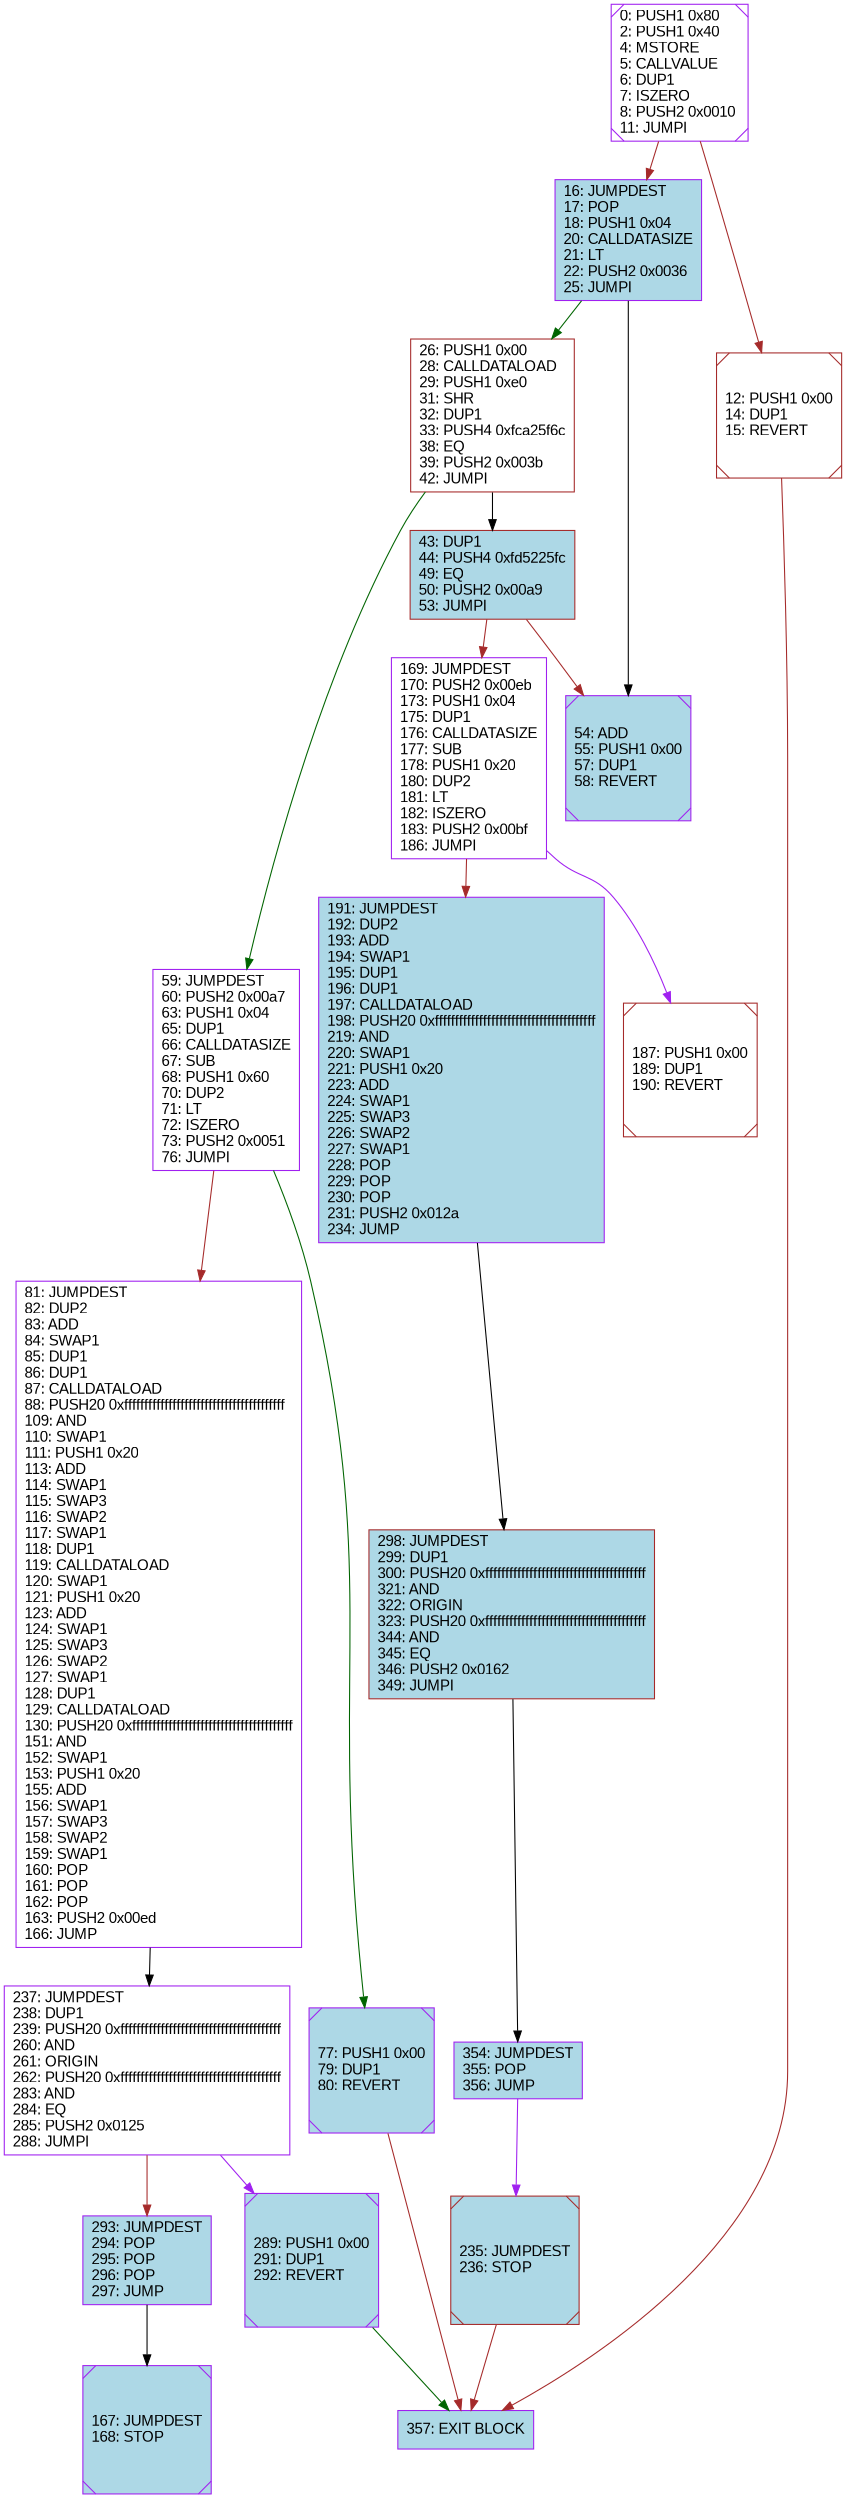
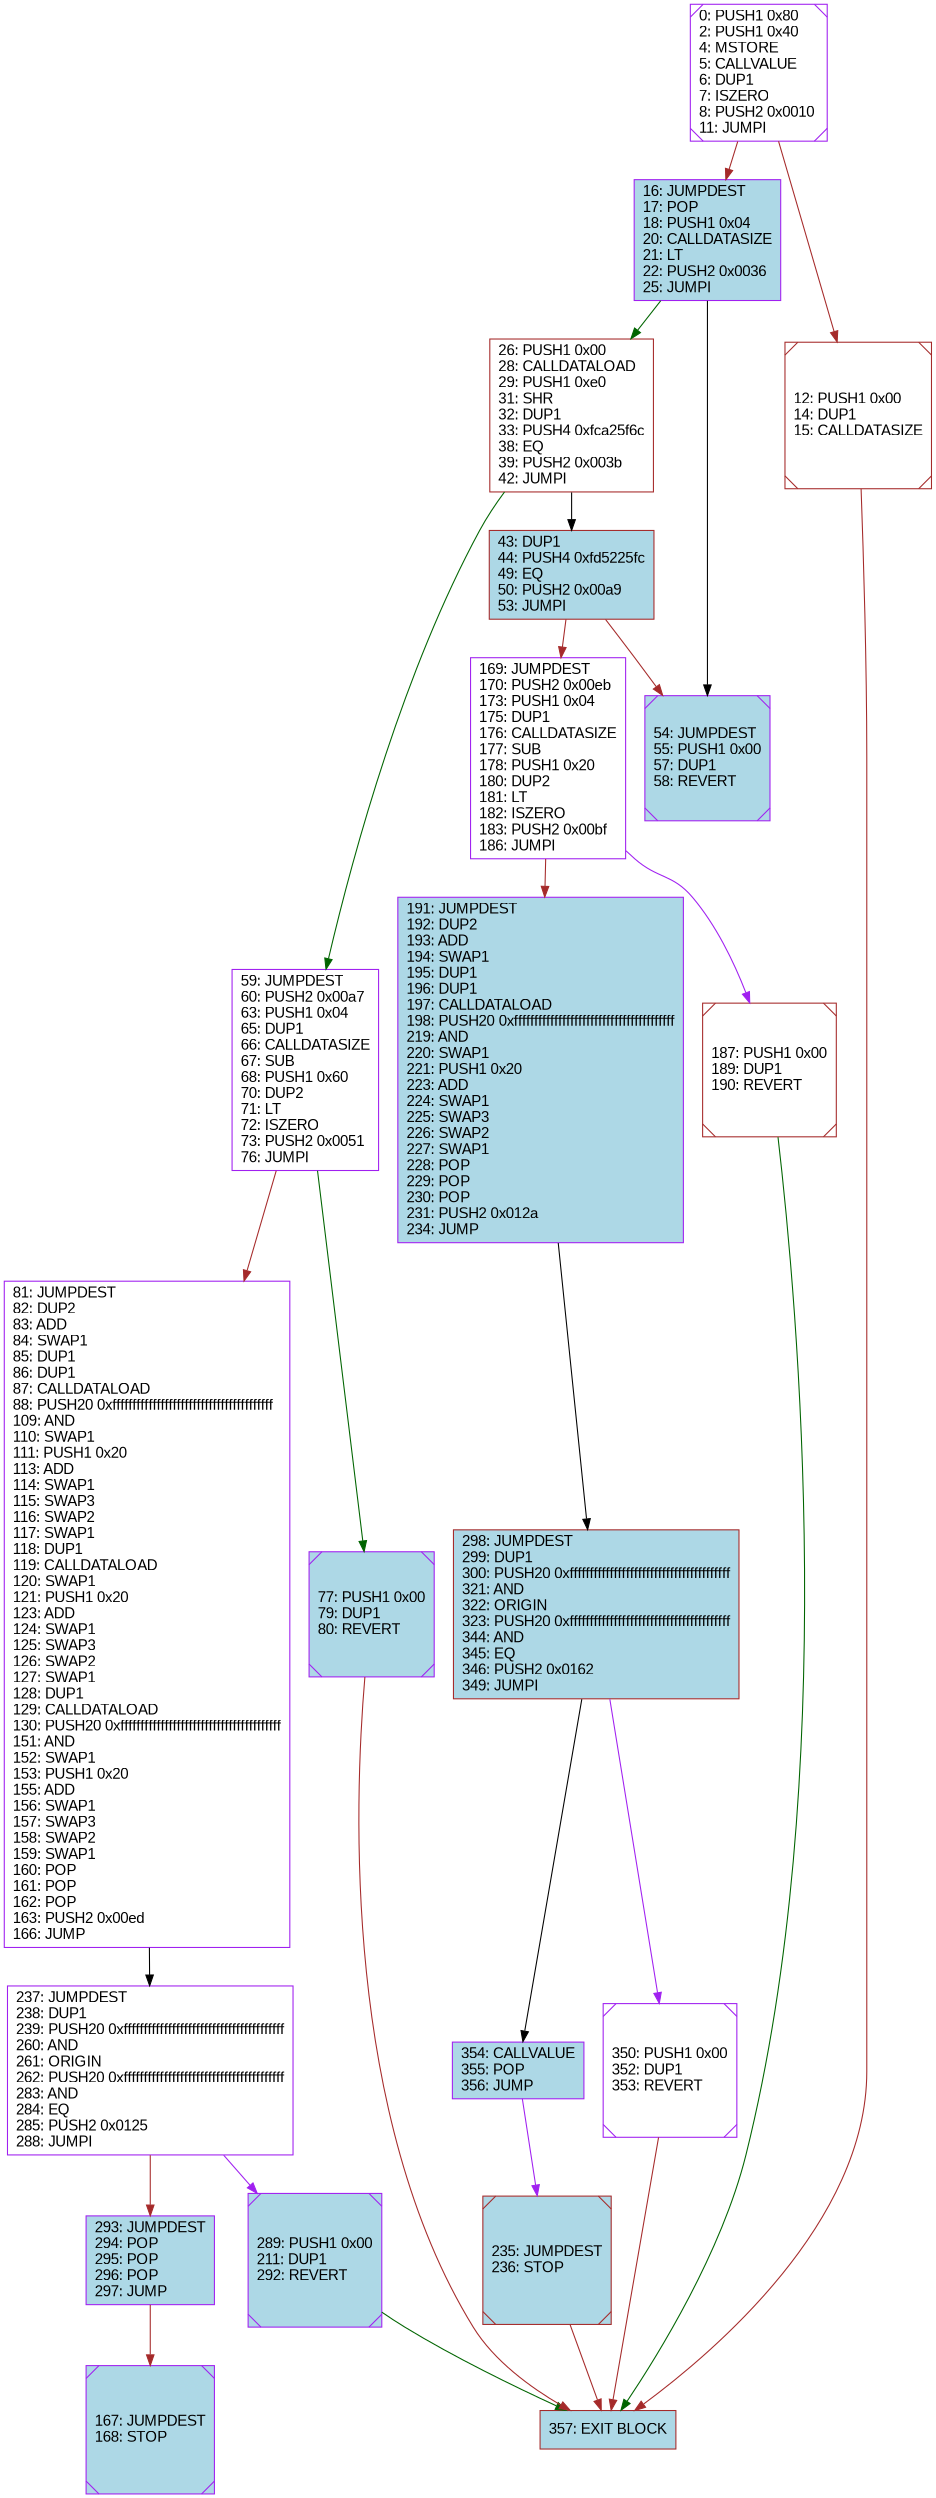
node "12: PUSH1 0x00 14: DUP1 15: REVERT": label "12: PUSH1 0x00 14: DUP1 15: REVERT" -> "12: PUSH1 0x00 14: DUP1 15: CALLDATASIZE"
node "54: ADD 55: PUSH1 0x00 57: DUP1 58: REVERT": label "54: ADD 55: PUSH1 0x00 57: DUP1 58: REVERT" -> "54: JUMPDEST 55: PUSH1 0x00 57: DUP1 58: REVERT"
edge "187: PUSH1 0x00 189: DUP1 190: REVERT" -> "357: EXIT BLOCK": added
node "354: JUMPDEST 355: POP 356: JUMP": label "354: JUMPDEST 355: POP 356: JUMP" -> "354: CALLVALUE 355: POP 356: JUMP"
node "350: PUSH1 0x00 352: DUP1 353: REVERT": added
node "289: PUSH1 0x00 291: DUP1 292: REVERT": label "289: PUSH1 0x00 291: DUP1 292: REVERT" -> "289: PUSH1 0x00 211: DUP1 292: REVERT"
edge "293: JUMPDEST 294: POP 295: POP 296: POP 297: JUMP" -> "167: JUMPDEST 168: STOP": color black -> brown
node "357: EXIT BLOCK": color purple -> brown
